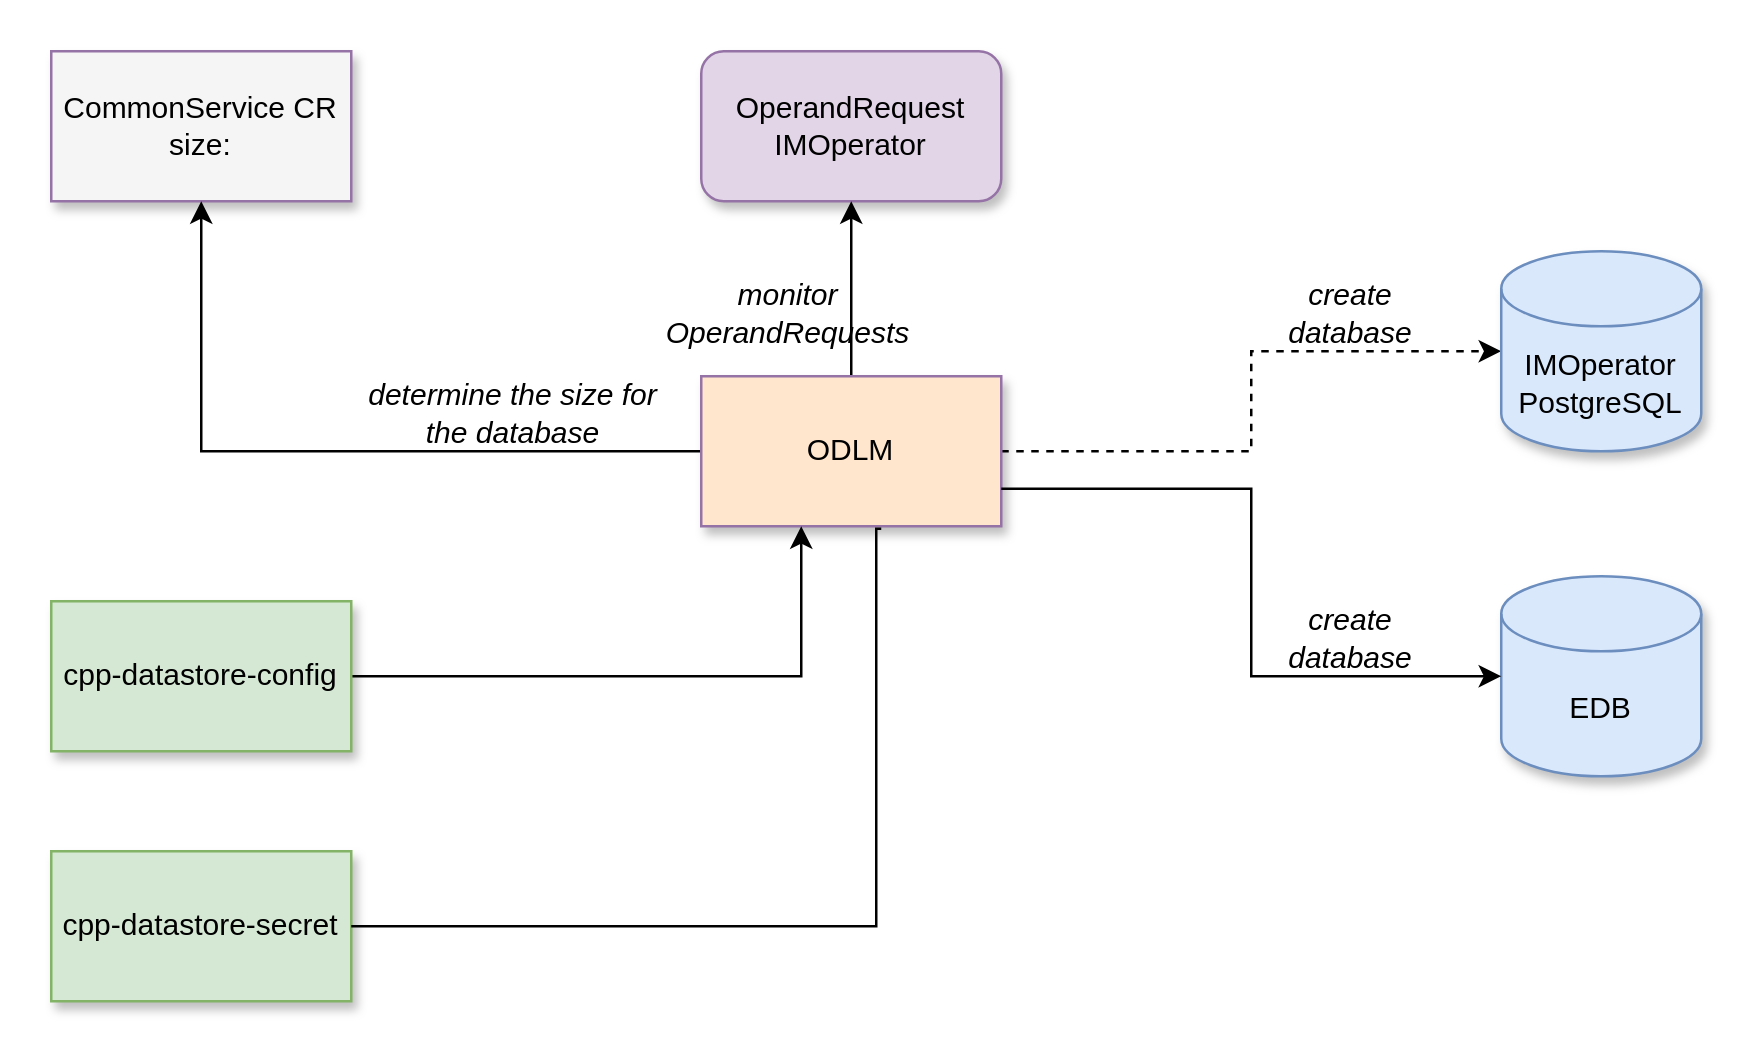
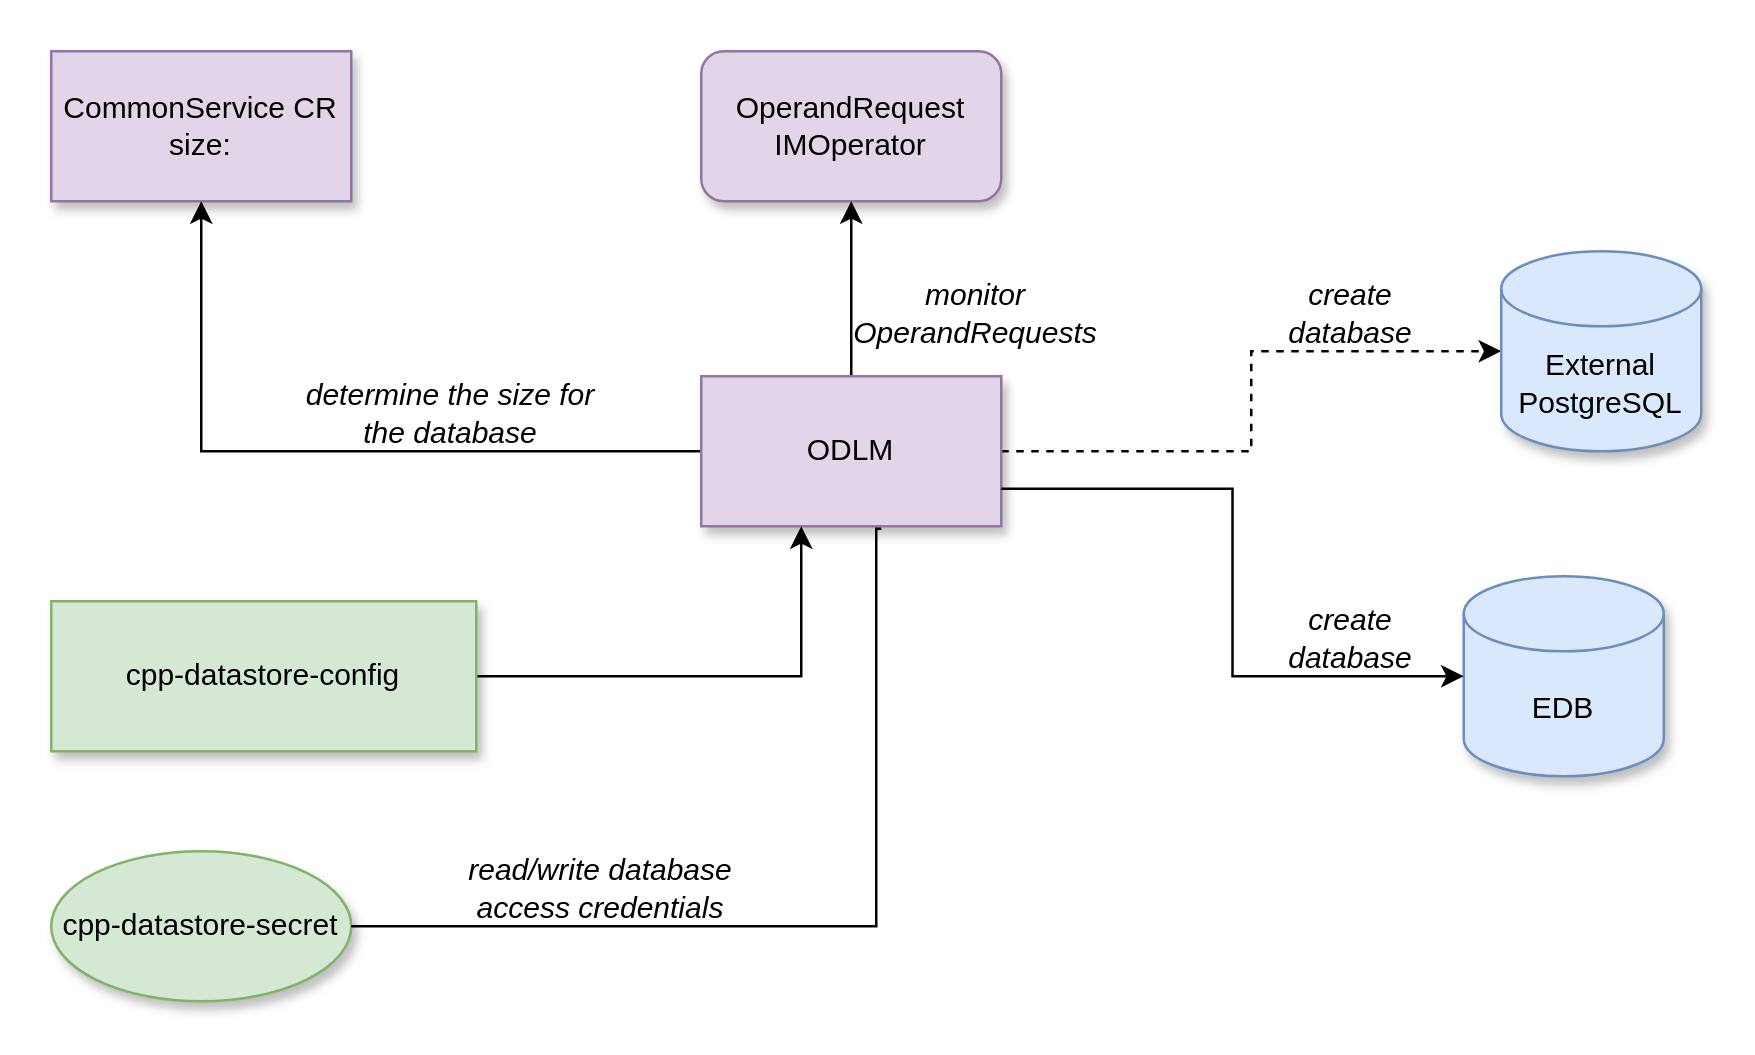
node "CommonService CR size:": fillcolor #f5f5f5 -> #e1d5e7
node "monitor OperandRequests": moved (789, 314) -> (976, 314)
node "IMOperator PostgreSQL": label "IMOperator PostgreSQL" -> "External PostgreSQL"
node "determine the size for the database": moved (514, 414) -> (451, 414)
node "ODLM": fillcolor #ffe6cc -> #e1d5e7
node "cpp-datastore-config": size 300x150 -> 425x150
node "EDB": moved (1601, 676) -> (1564, 676)
node "read/write database access credentials": added
node "cpp-datastore-secret": shape rectangle -> ellipse
